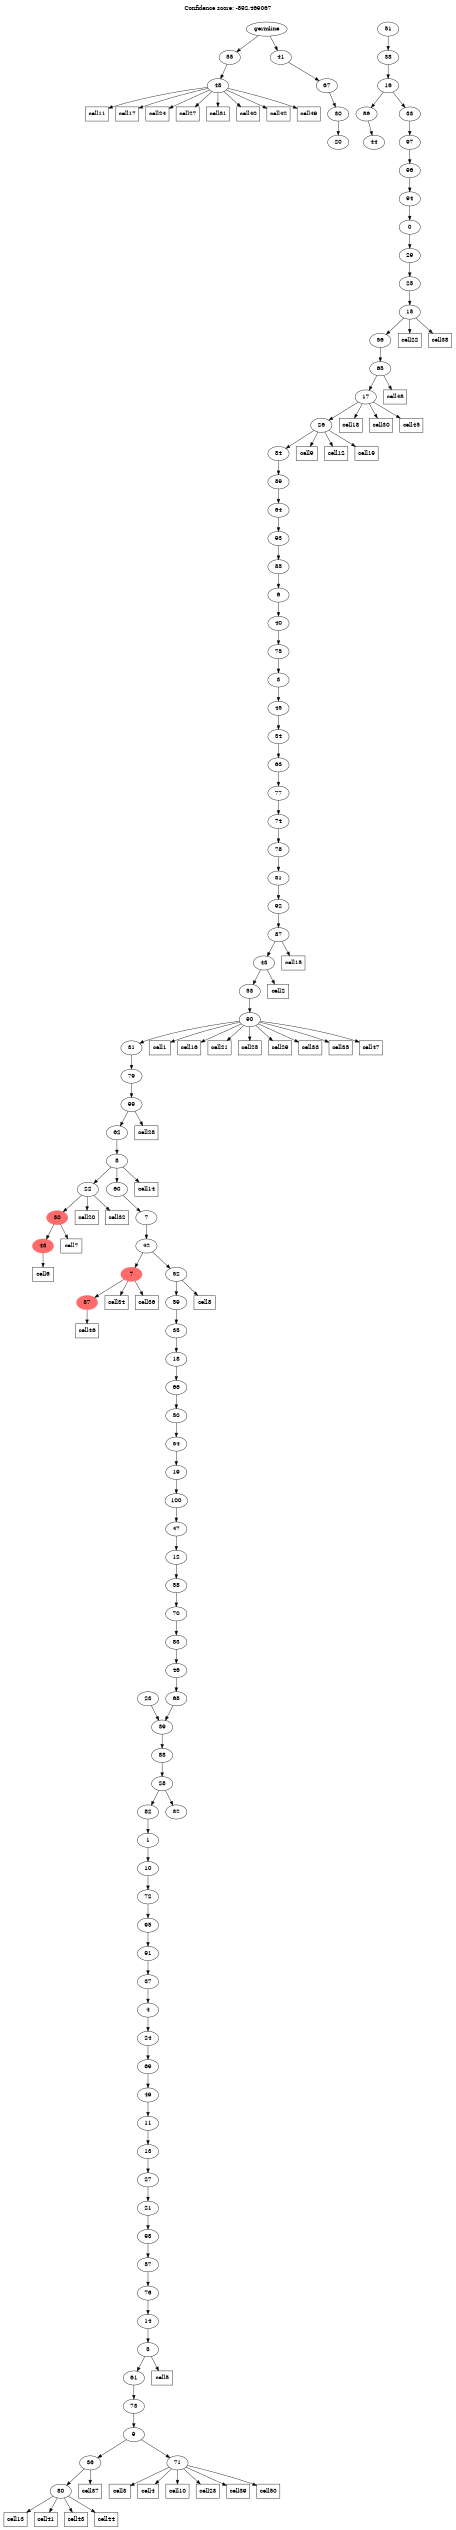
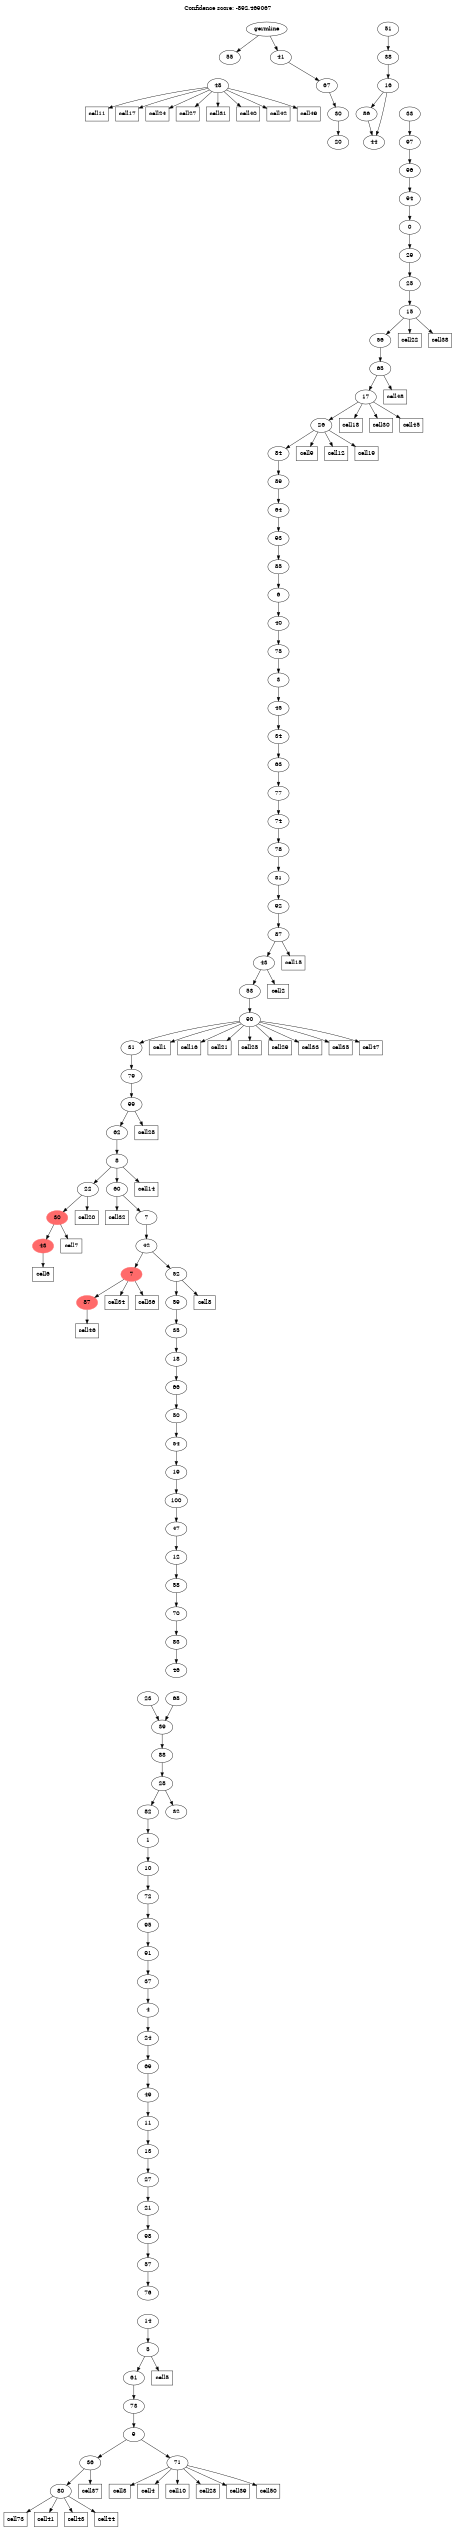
edge "55" -> "48": removed
edge "16" -> "33": now "16" -> "44"
edge "22" -> "cell32": now "60" -> "cell32"
edge "46" -> "68": removed
edge "76" -> "14": removed
node "cell13": label "cell13" -> "cell73"
